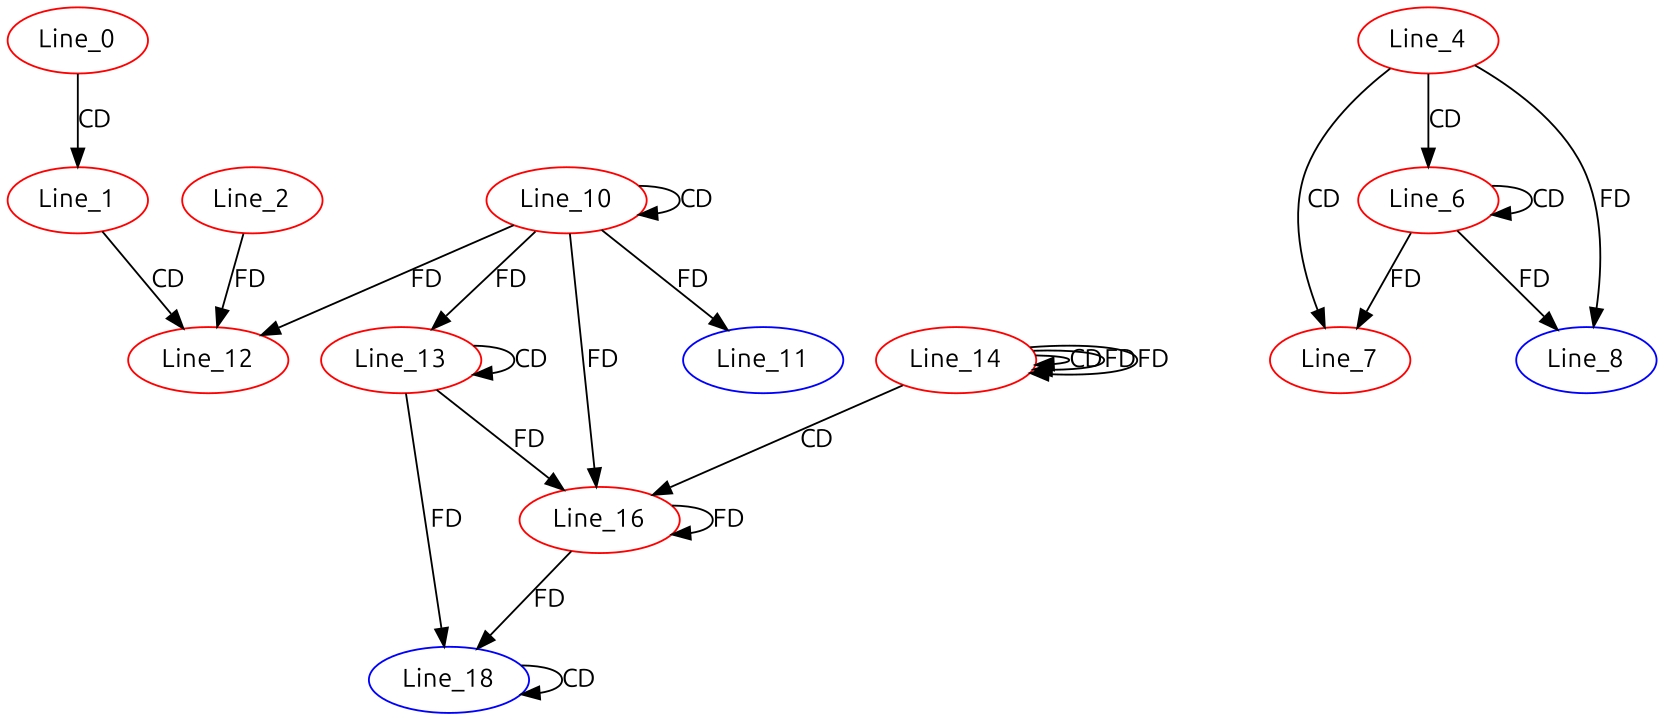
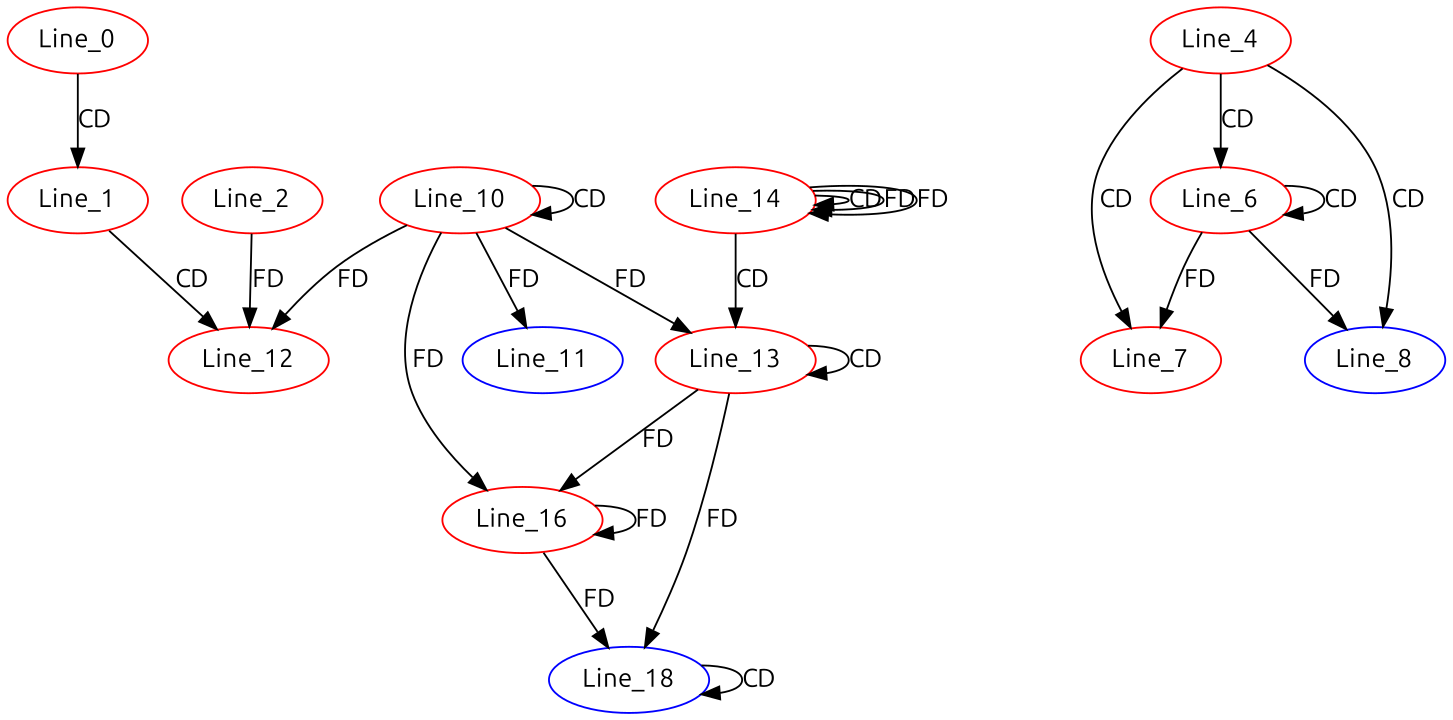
edge "Line_4" -> "Line_8": label "FD" -> "CD"
edge "Line_14" -> "Line_16": now "Line_14" -> "Line_13"
